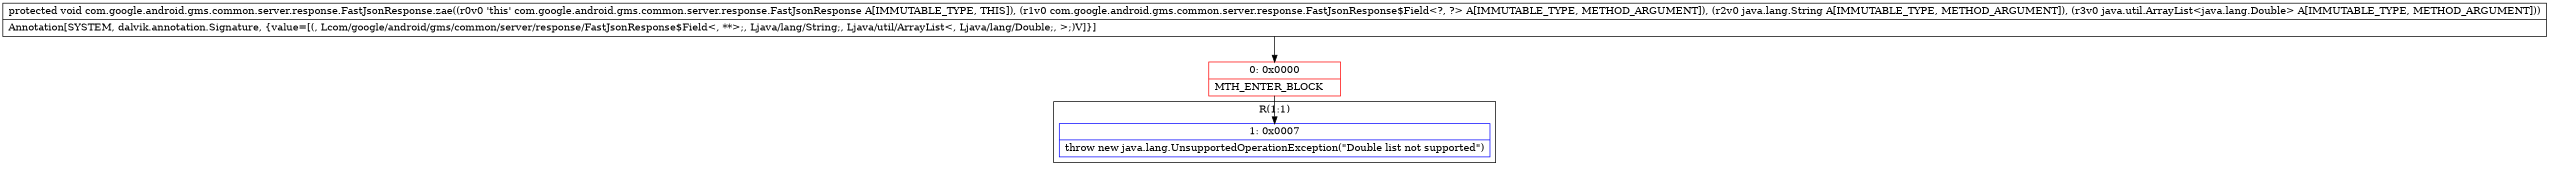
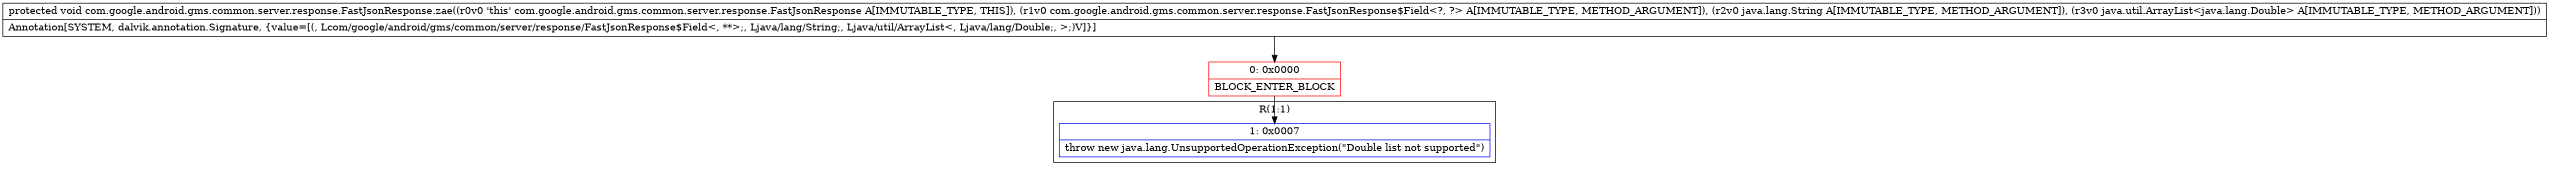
node "0: 0x0000": text "MTH_ENTER_BLOCK" -> "BLOCK_ENTER_BLOCK"
